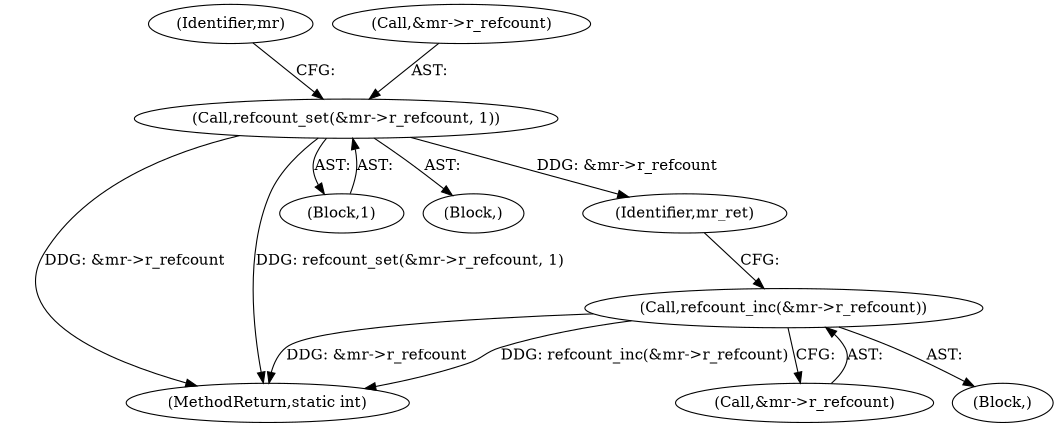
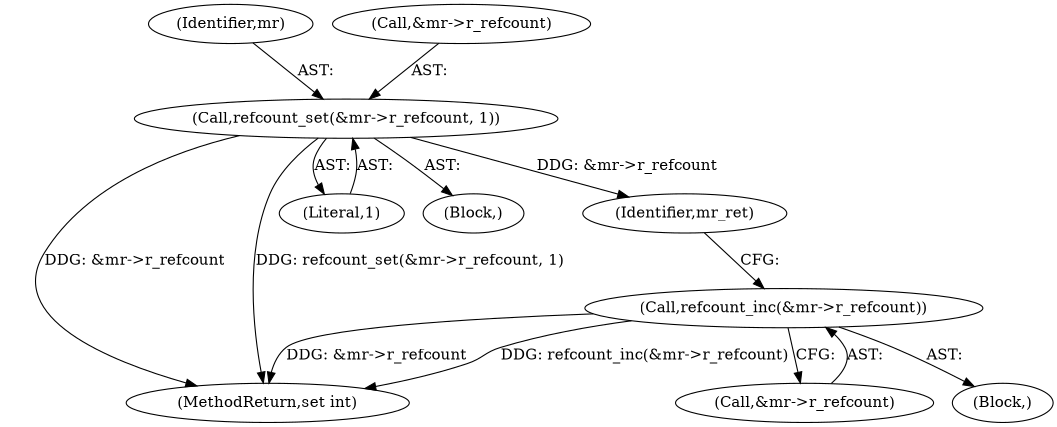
edge "(Identifier,mr)" -> "(Call,refcount_set(&mr->r_refcount, 1))": label "CFG: " -> "AST: "
node "(Block,1)": label "(Block,1)" -> "(Literal,1)"
node "(MethodReturn,static int)": label "(MethodReturn,static int)" -> "(MethodReturn,set int)"
